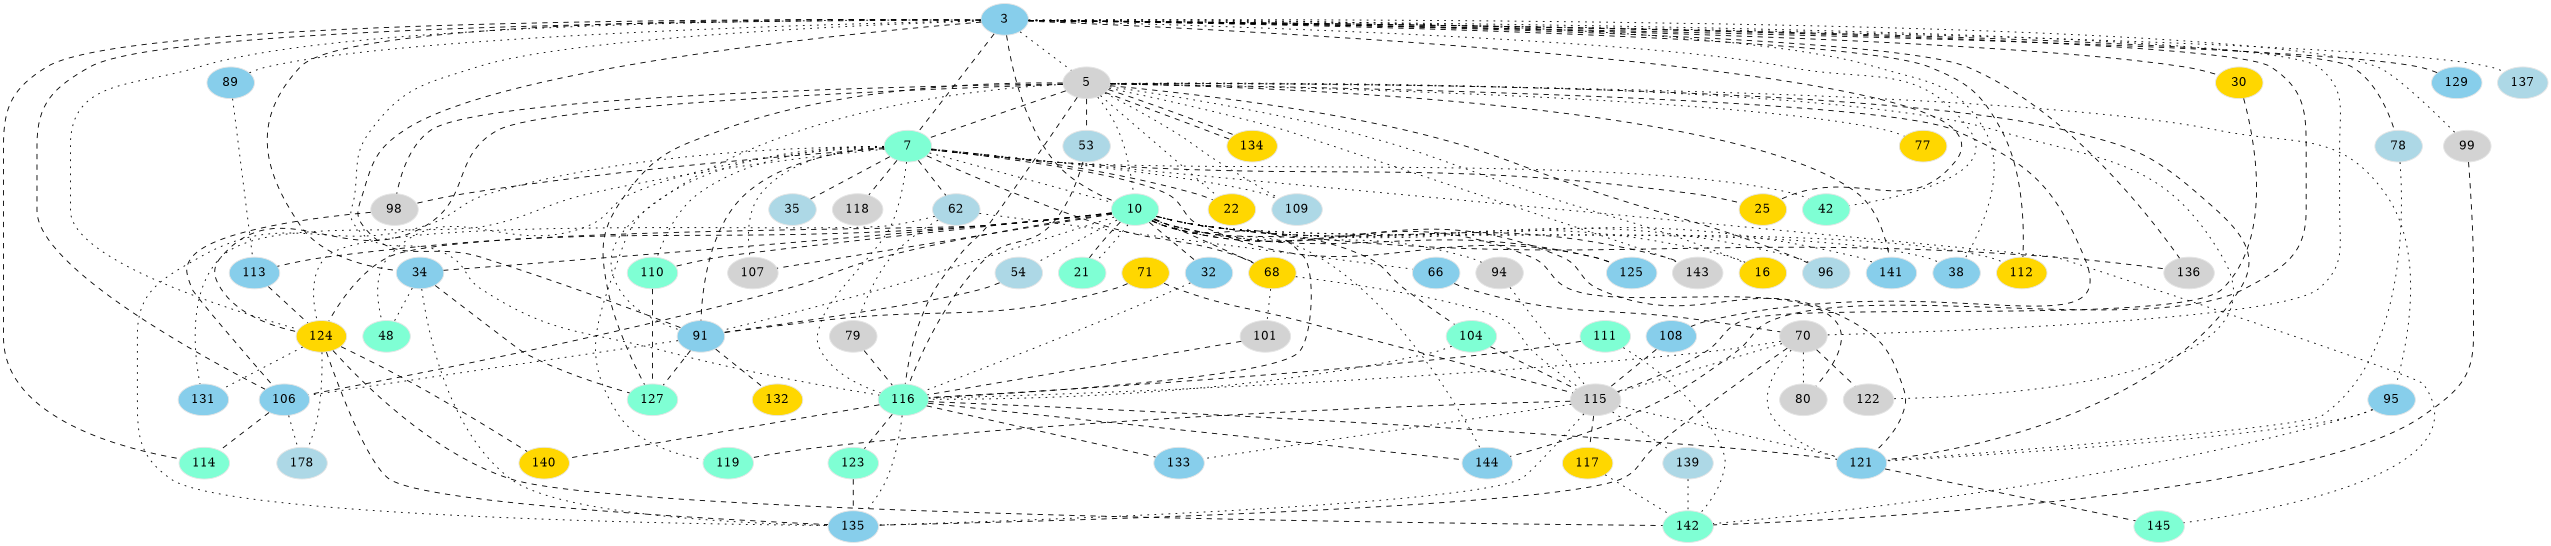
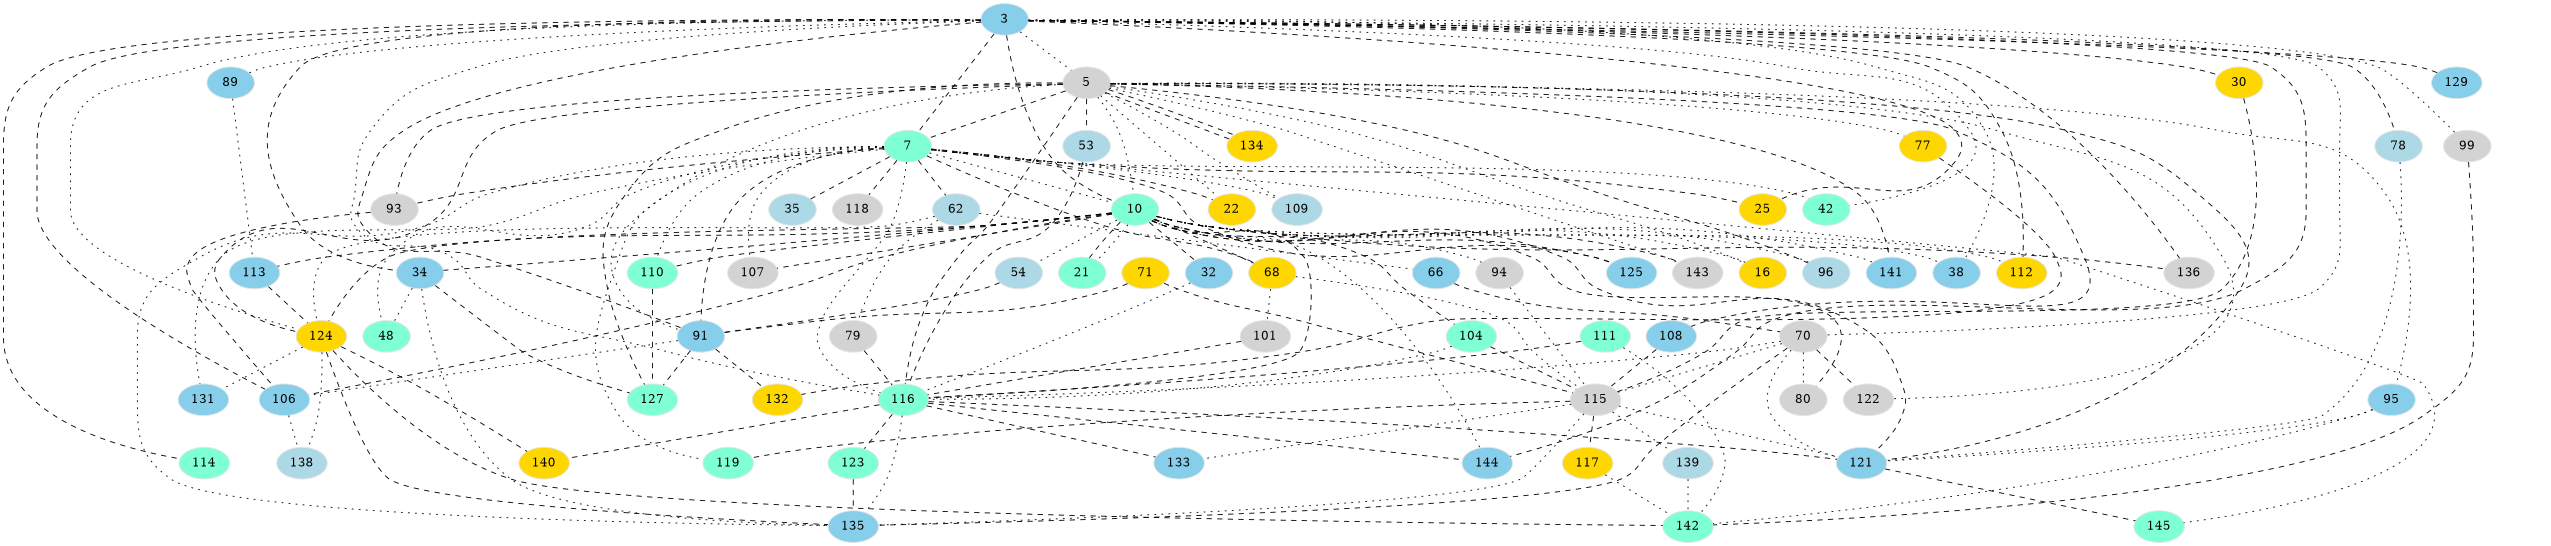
node "137": removed
node "98": label "98" -> "93"
edge "10" -- "91": removed
edge "77" -- "132": added
edge "106" -- "114": removed
node "178": label "178" -> "138"
